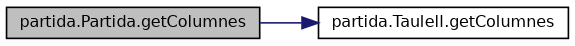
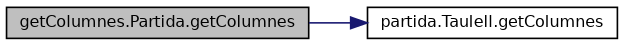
node "partida.Partida.getColumnes": label "partida.Partida.getColumnes" -> "getColumnes.Partida.getColumnes"
